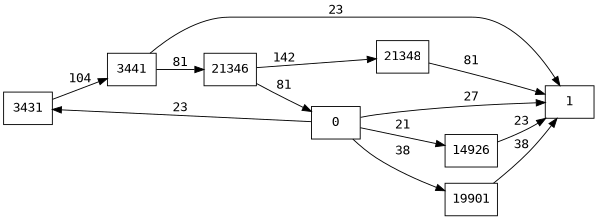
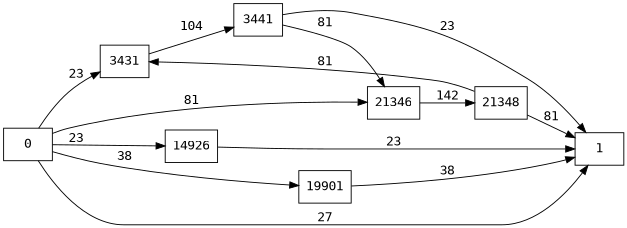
edge "21348" -> "3431": added, label "81"
edge "21346" -> "0": reversed
edge "0" -> "14926": label "21" -> "23"
